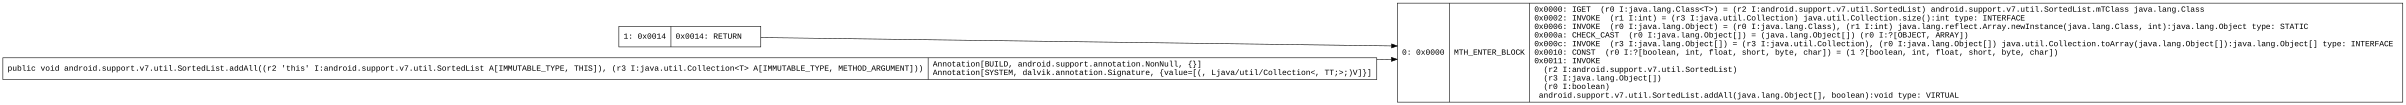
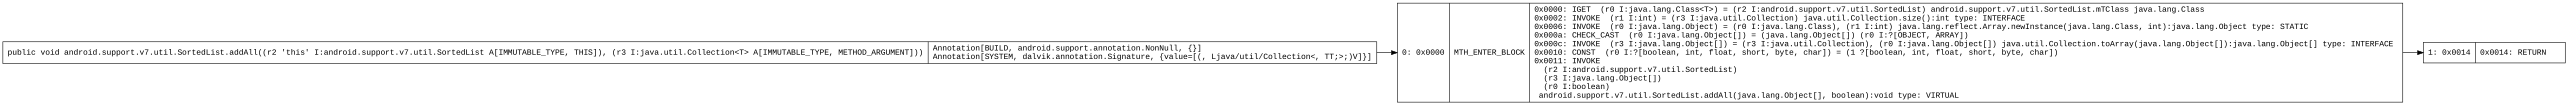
edge "1: 0x0014" -> "0: 0x0000": reversed
